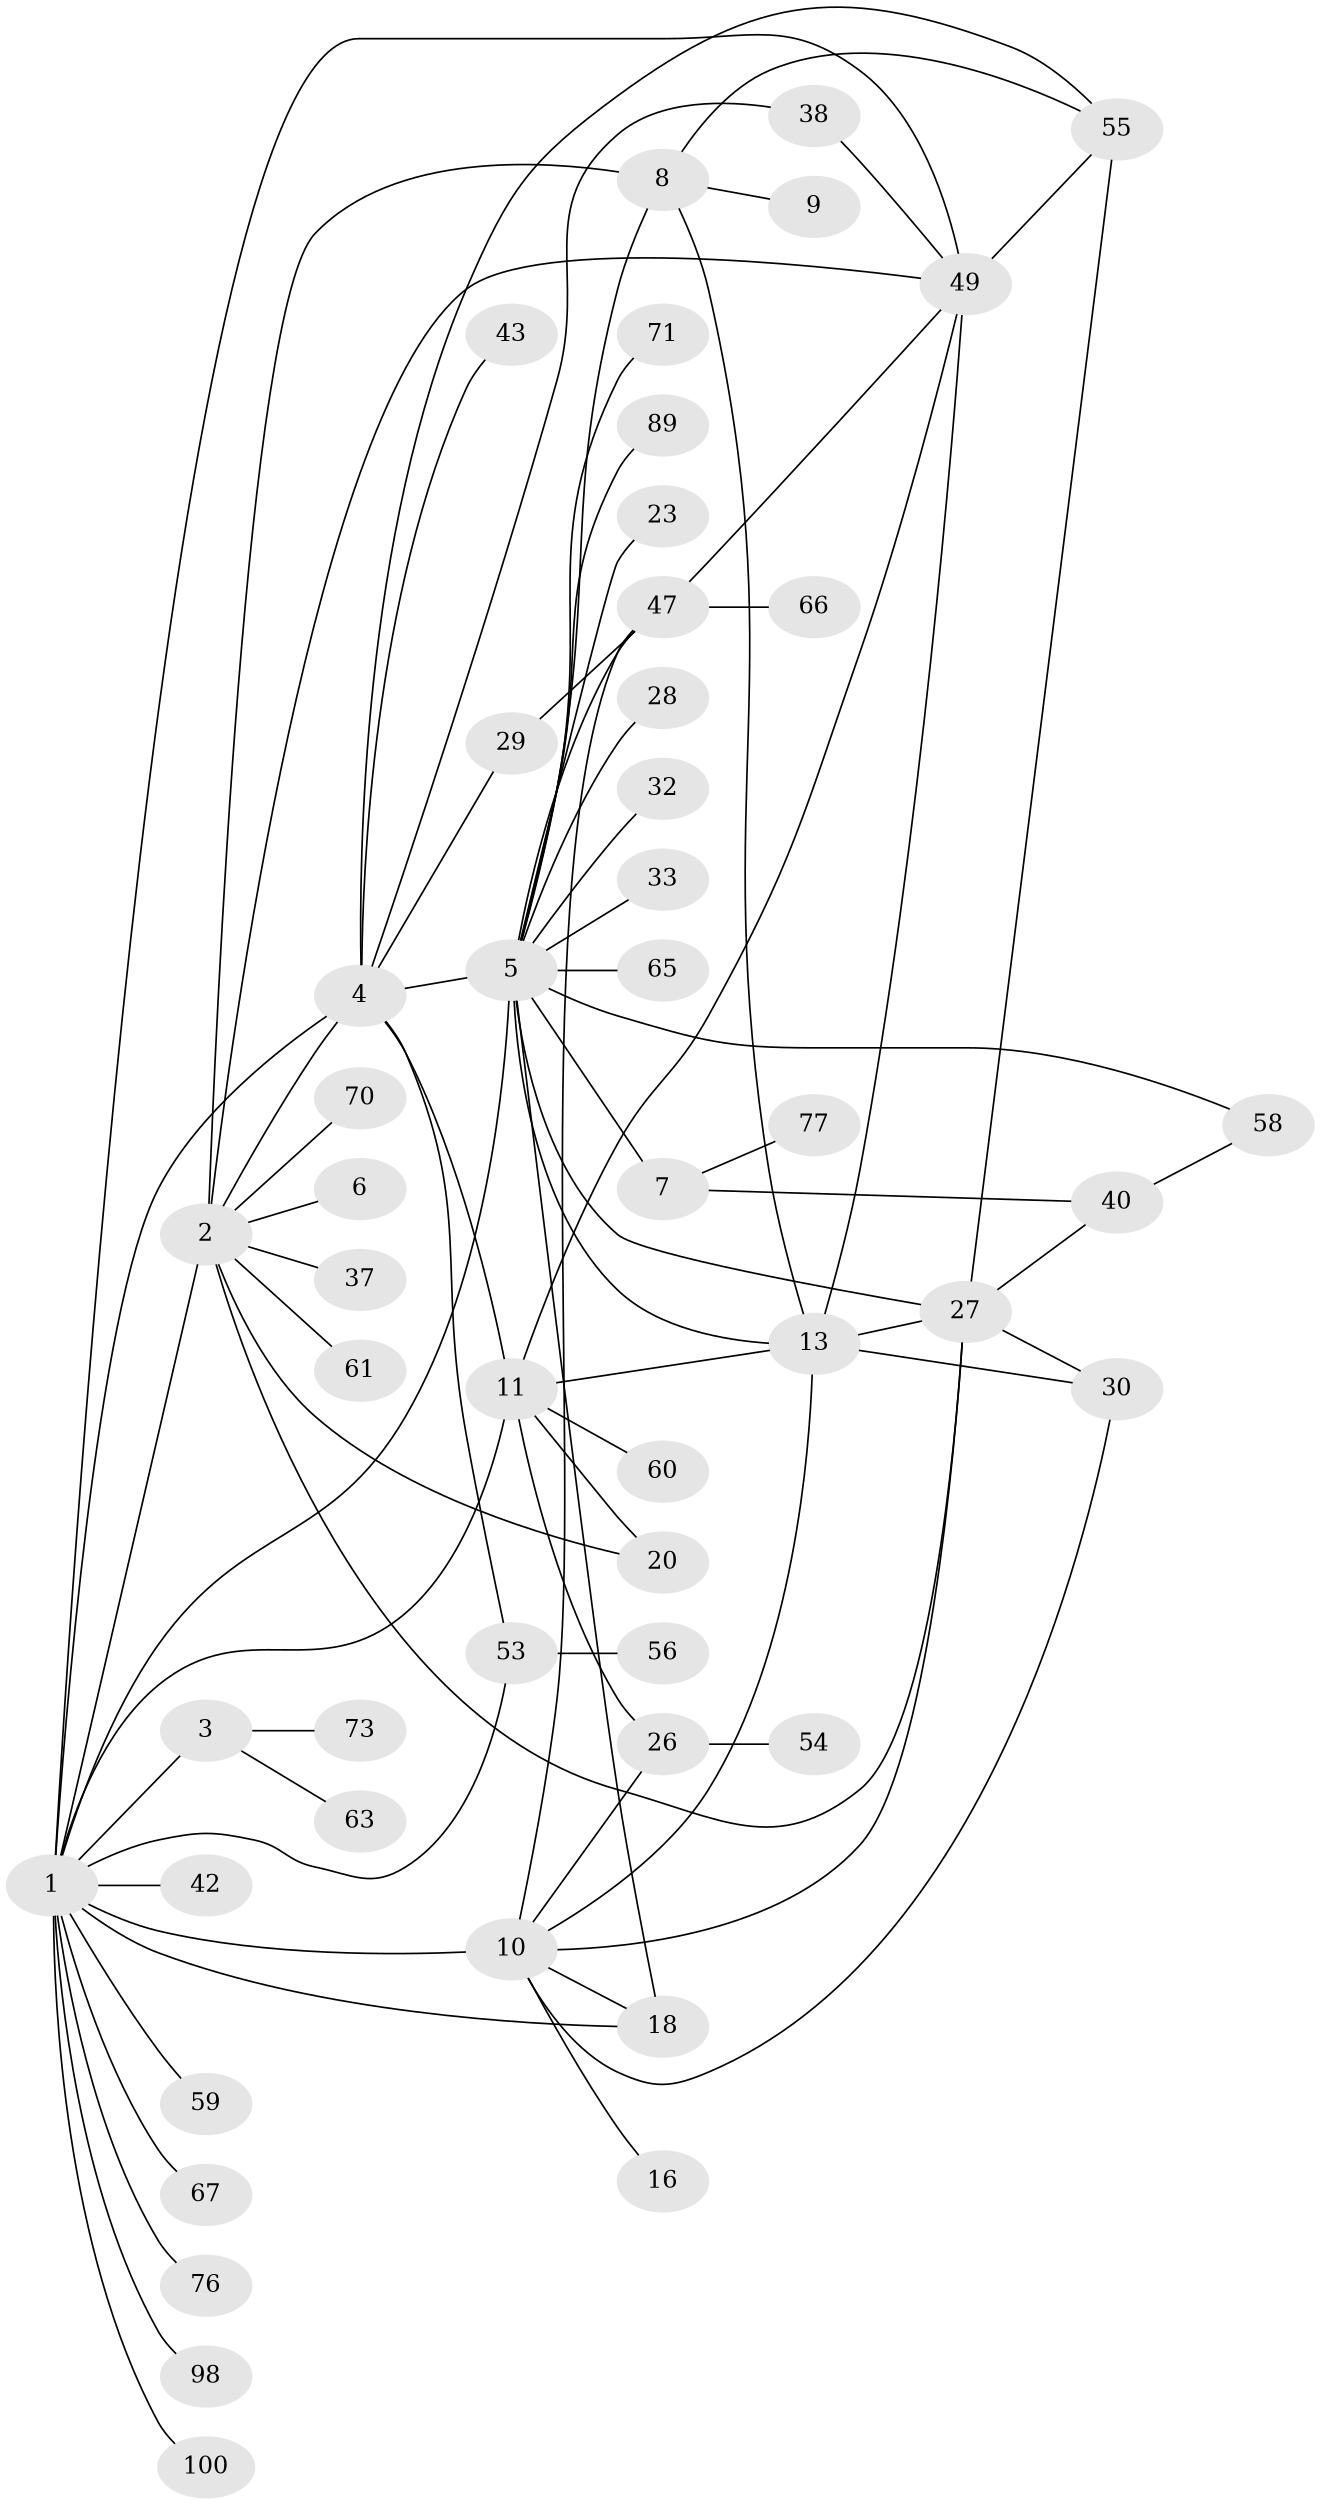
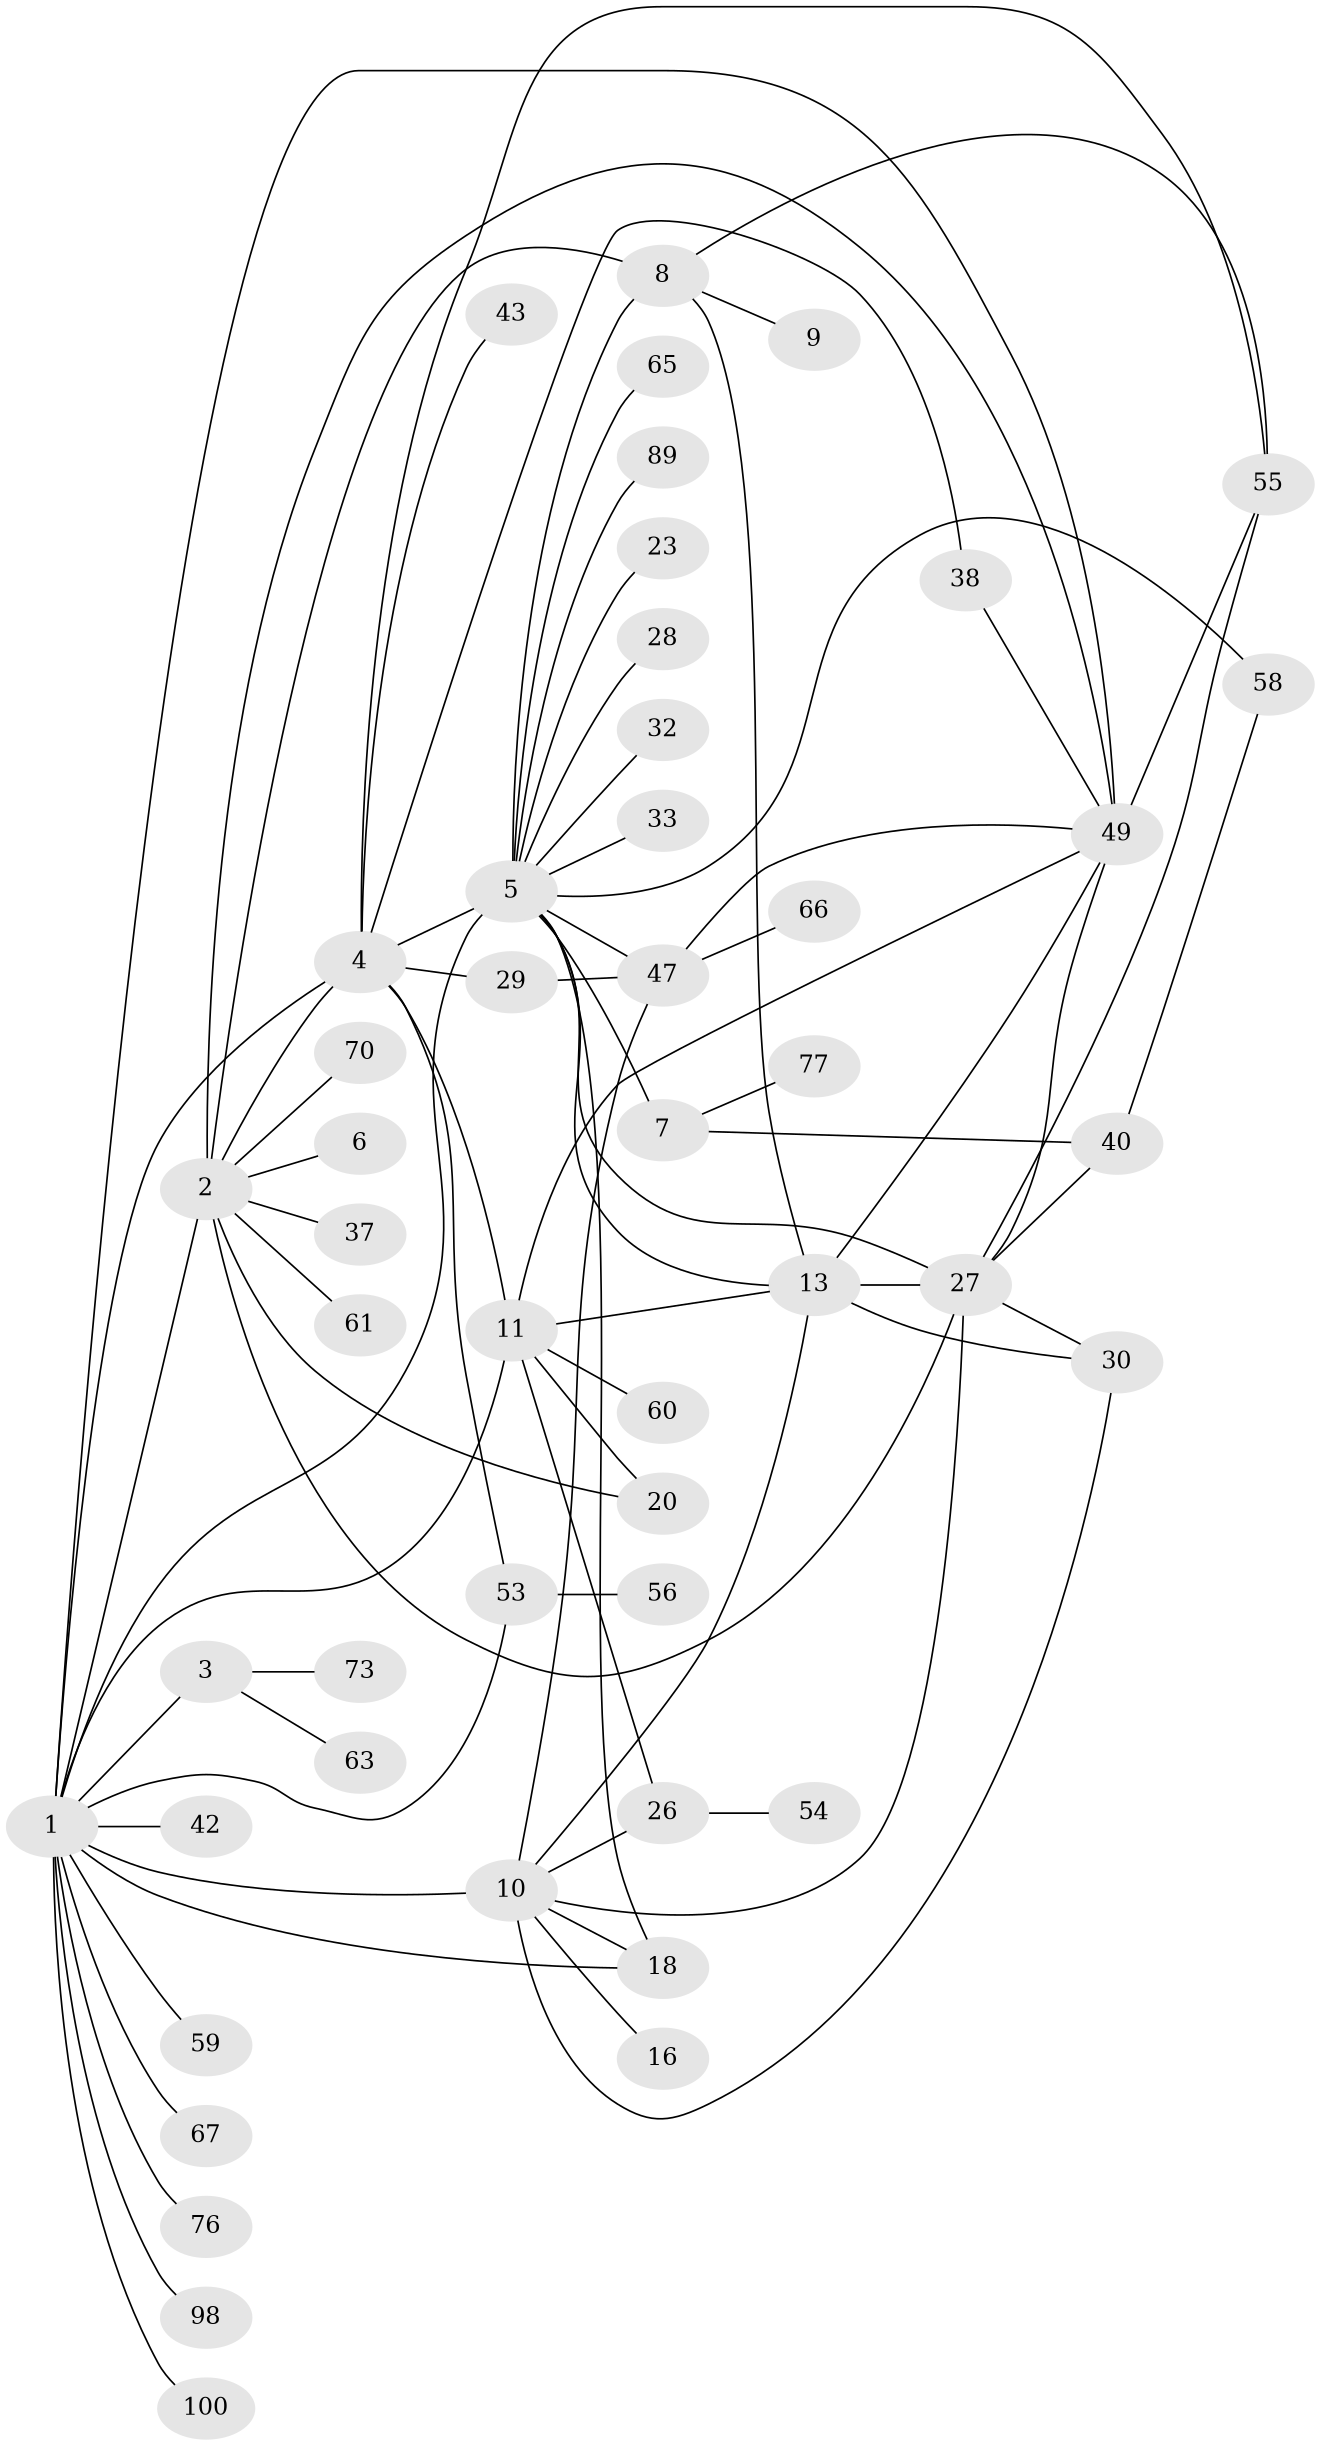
node "71": removed
edge "49" -- "27": added
